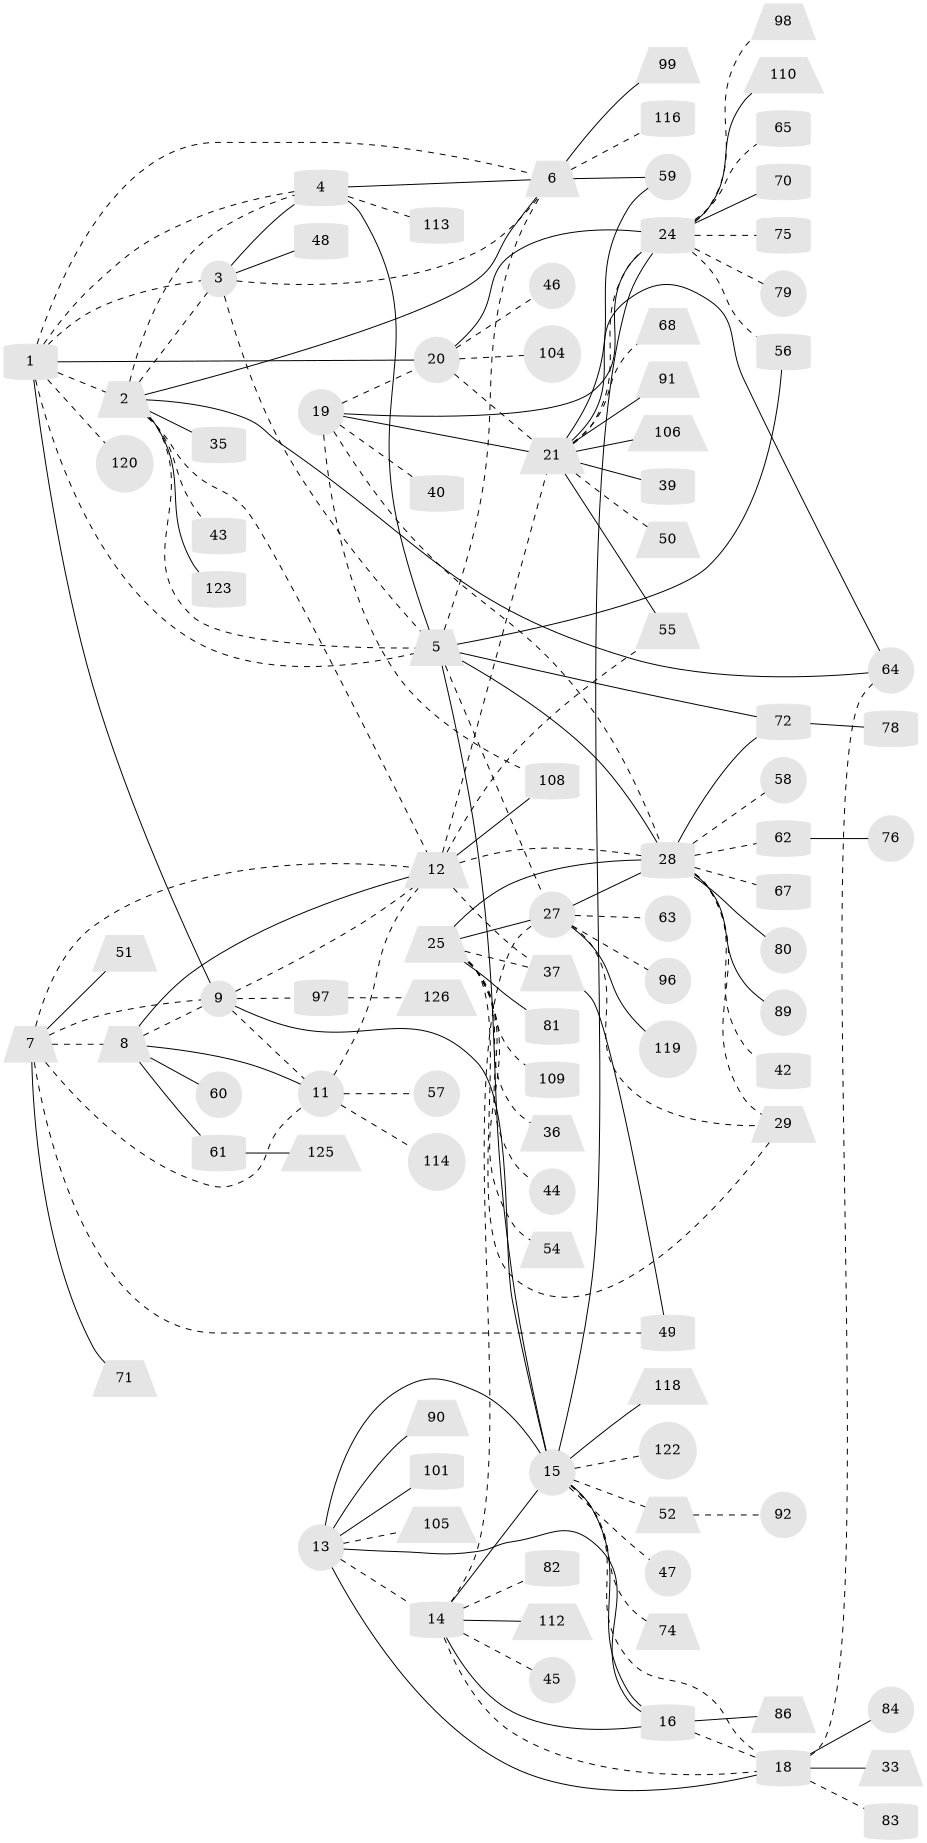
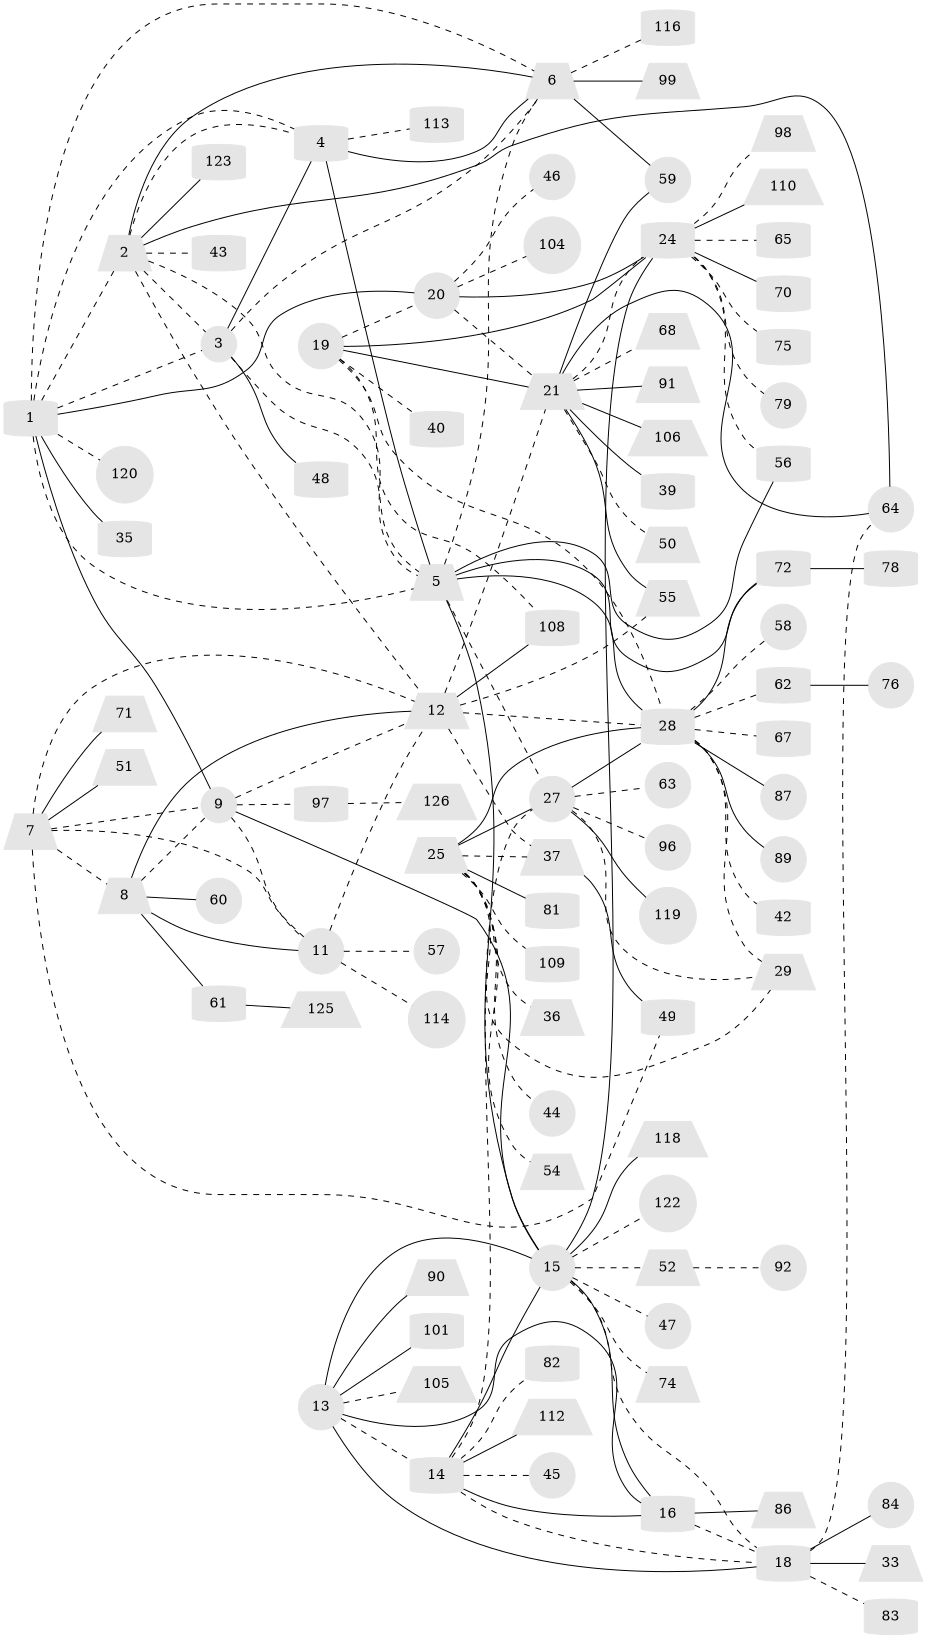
edge "2" -- "35": now "1" -- "35"
node "80": label "80" -> "87"
